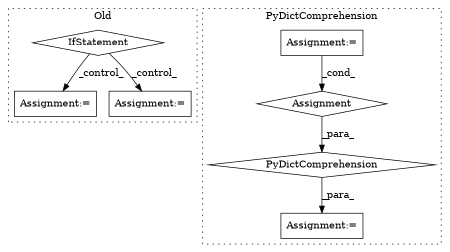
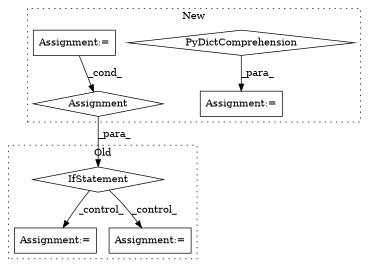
cluster "PyDictComprehension": label "PyDictComprehension" -> "New"
edge "Assignment" -> "PyDictComprehension": now "Assignment" -> "IfStatement"
